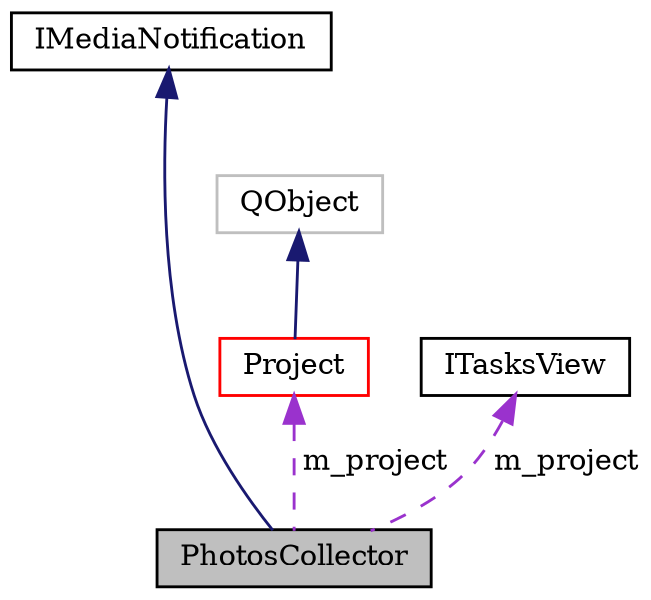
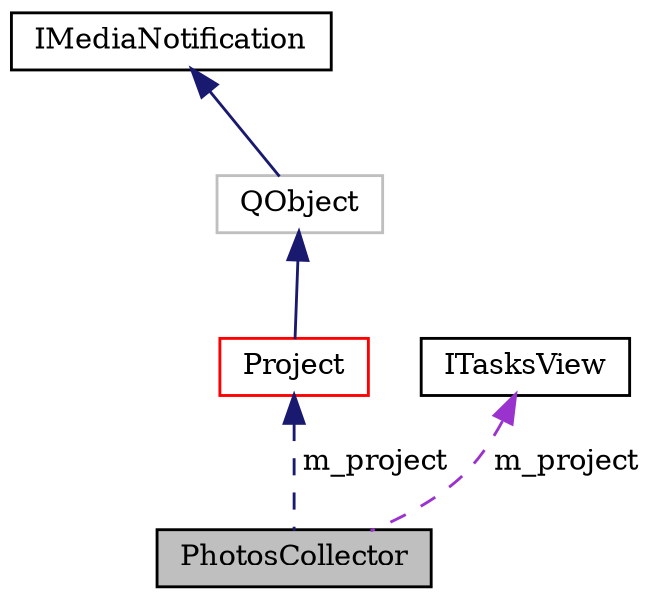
edge "PhotosCollector" -> "IMediaNotification": now "QObject" -> "IMediaNotification"
edge "PhotosCollector" -> "Project": color darkorchid3 -> midnightblue
